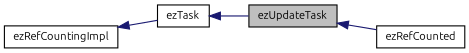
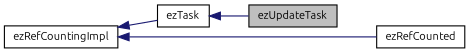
edge "ezRefCounted" -> "ezUpdateTask": now "ezRefCounted" -> "ezRefCountingImpl"
